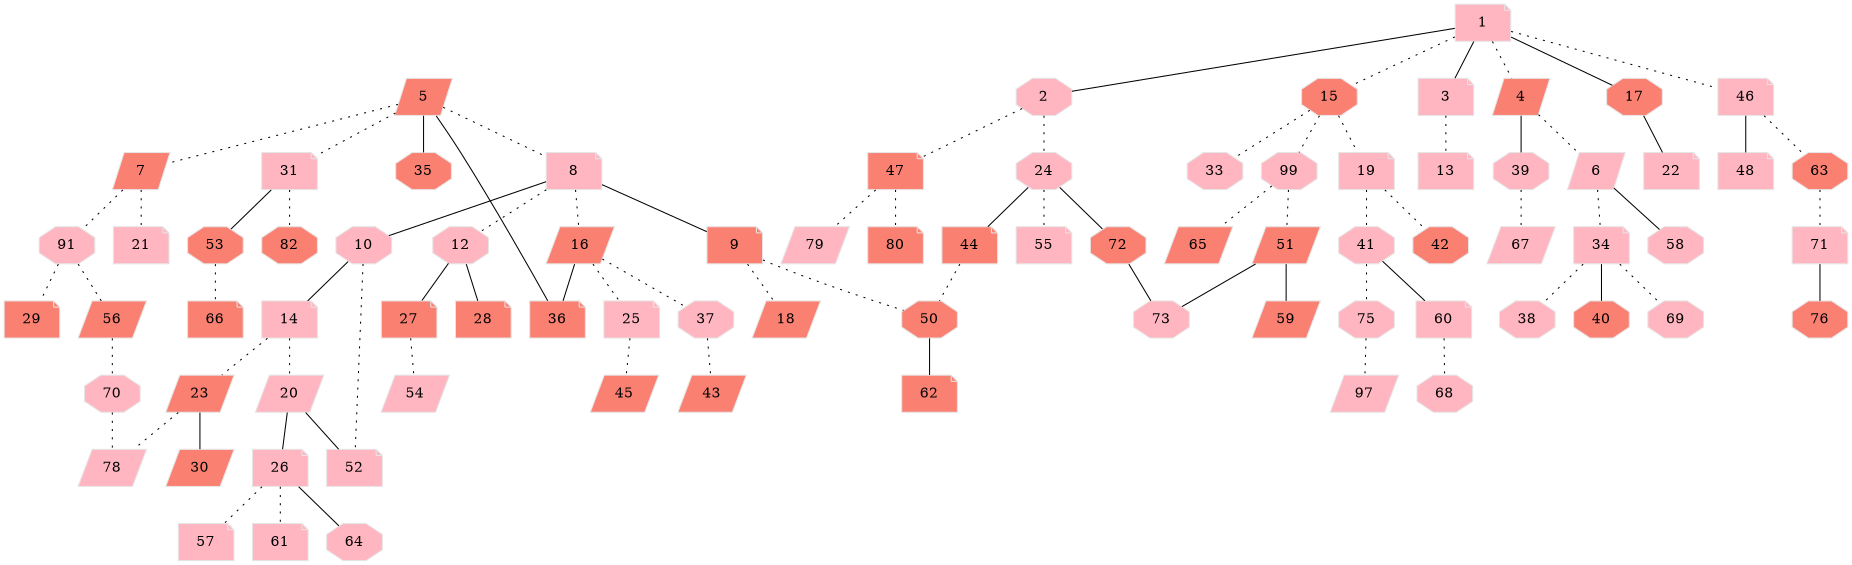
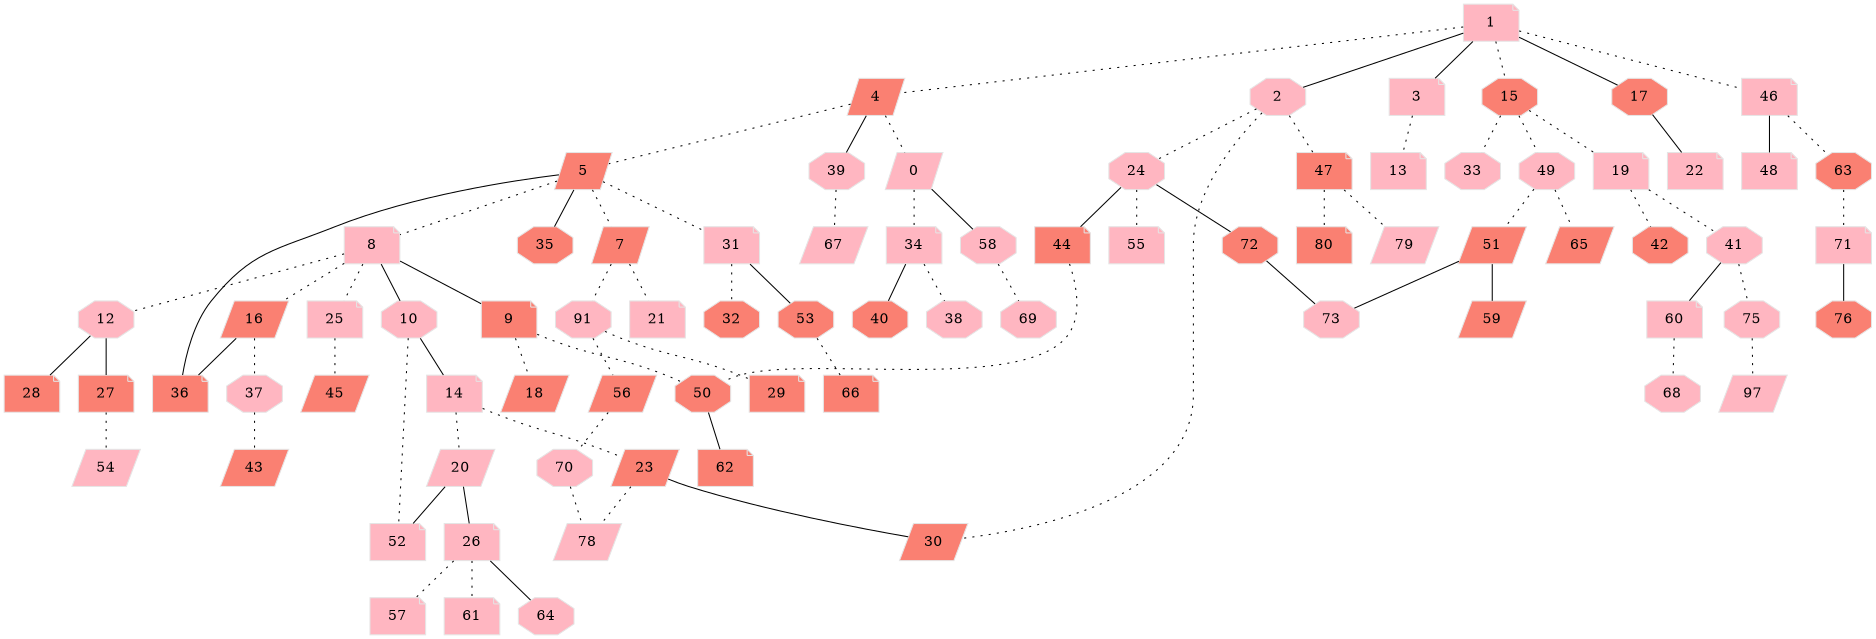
edge "4" -- "5": added
node "99": label "99" -> "49"
node "6": label "6" -> "0"
node "82": label "82" -> "32"
edge "16" -- "25": now "8" -- "25"
edge "34" -- "69": now "58" -- "69"
edge "2" -- "30": added
